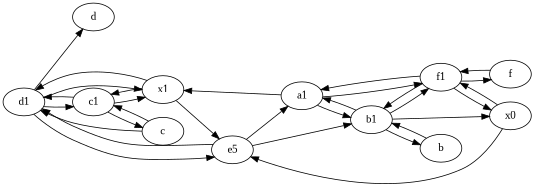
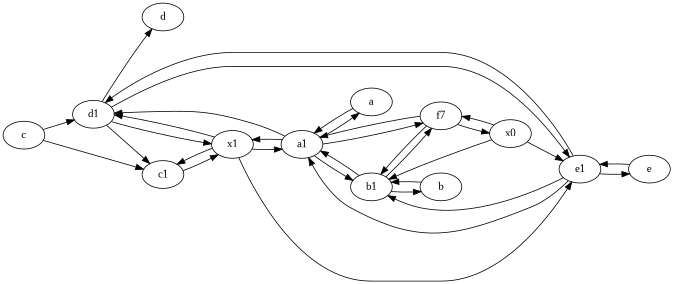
node "f": removed
node "f1": label "f1" -> "f7"
edge "c1" -> "d1": now "a1" -> "d1"
node "a": added
edge "b1" -> "x0": reversed
edge "c1" -> "c": removed
node "e5": label "e5" -> "e1"
edge "x1" -> "a1": added
node "e": added
